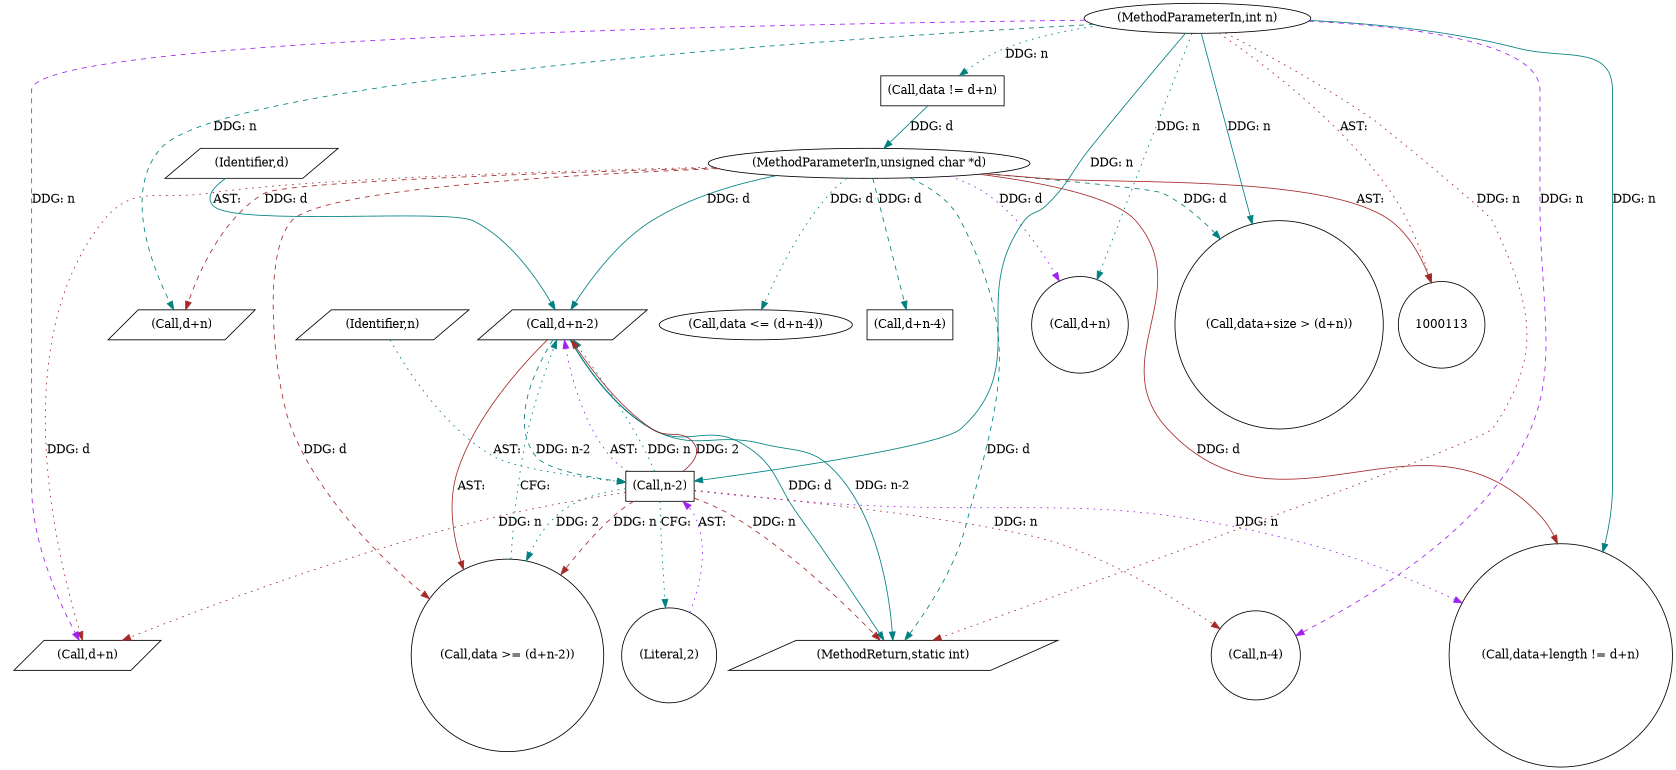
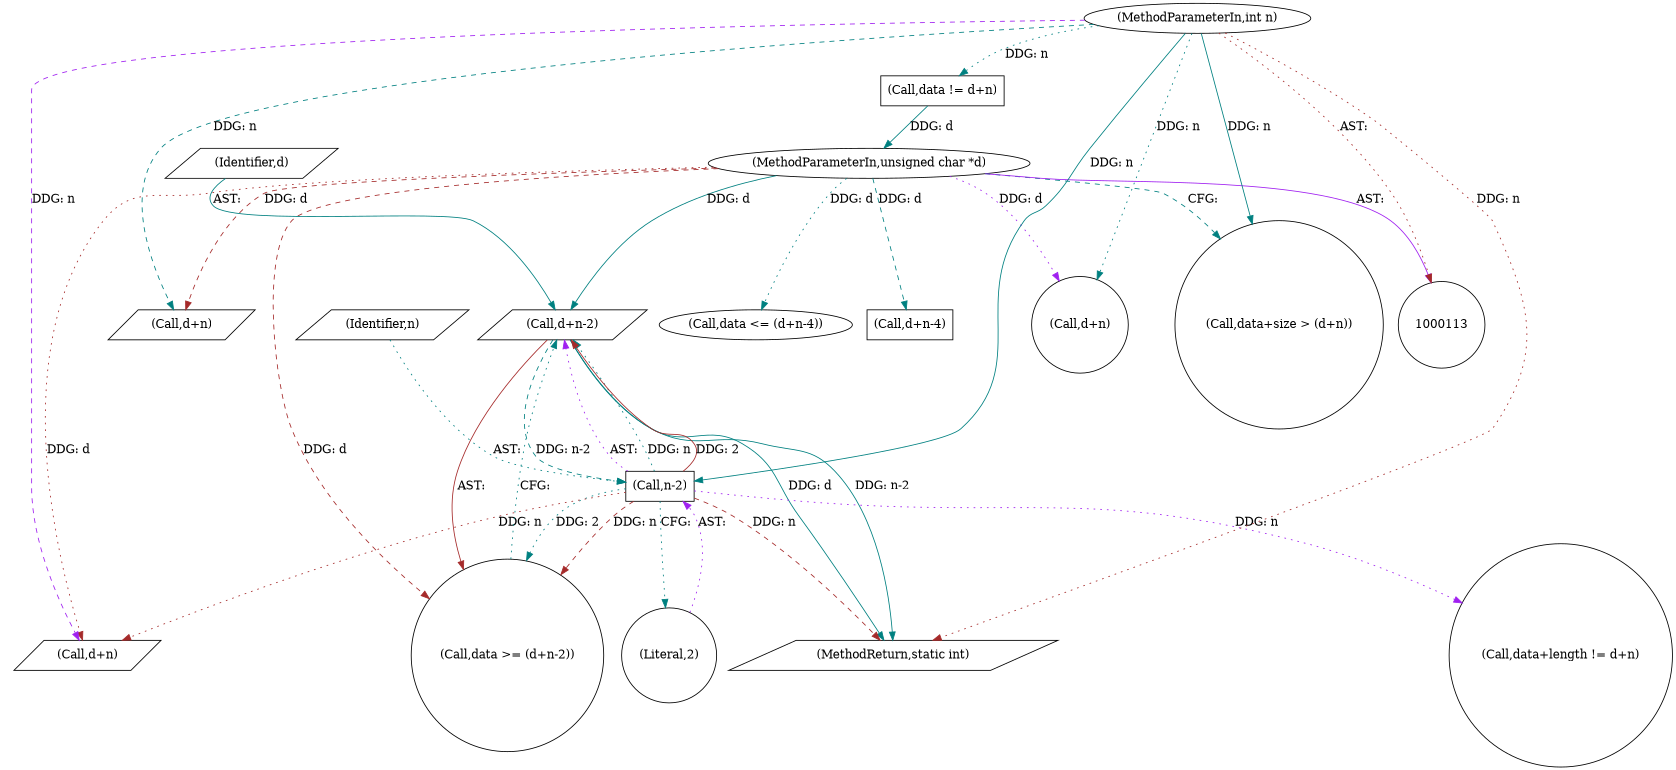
edge "(MethodParameterIn,int n)" -> "(Call,data+length != d+n)": removed, label "DDG: n"
edge "(MethodParameterIn,unsigned char *d)" -> "1000113": color brown -> purple
edge "(MethodParameterIn,unsigned char *d)" -> "(Call,data+size > (d+n))": label "DDG: d" -> "CFG: "
edge "(MethodParameterIn,unsigned char *d)" -> "(MethodReturn,static int)": removed, label "DDG: d"
edge "(MethodParameterIn,unsigned char *d)" -> "(Call,data+length != d+n)": removed, label "DDG: d"
node "(Call,n-4)": removed
